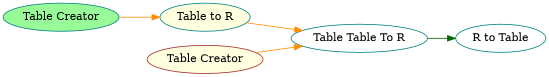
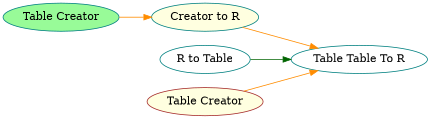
node "Table to R": label "Table to R" -> "Creator to R"
edge "Table Table To R" -> "R to Table": reversed
